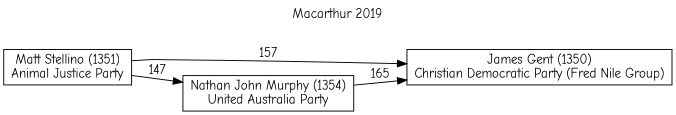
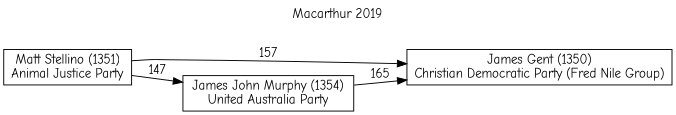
node "Nathan John Murphy (1354) United Australia Party": label "Nathan John Murphy (1354) United Australia Party" -> "James John Murphy (1354) United Australia Party"
